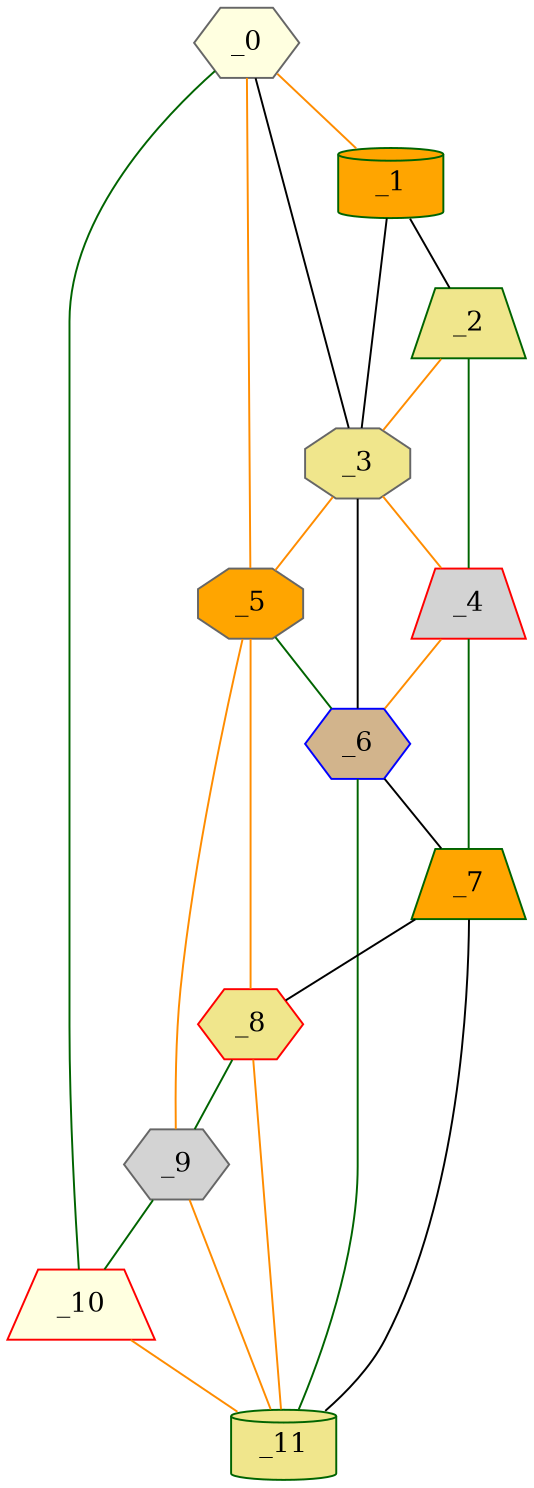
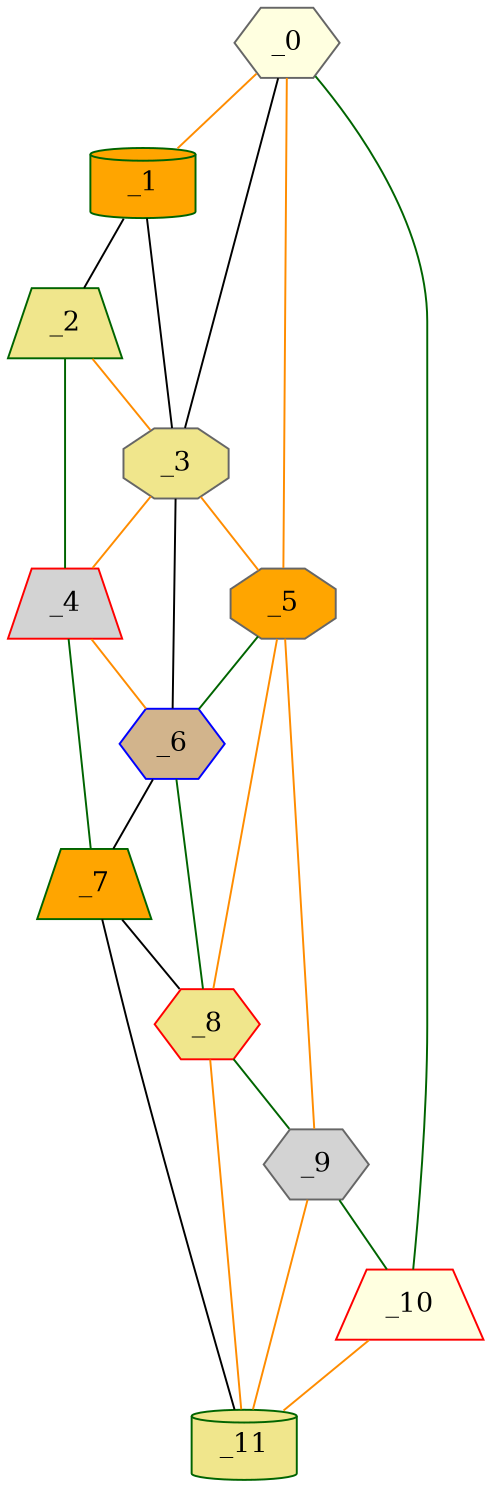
edge "_6" -- "_11": now "_6" -- "_8"
